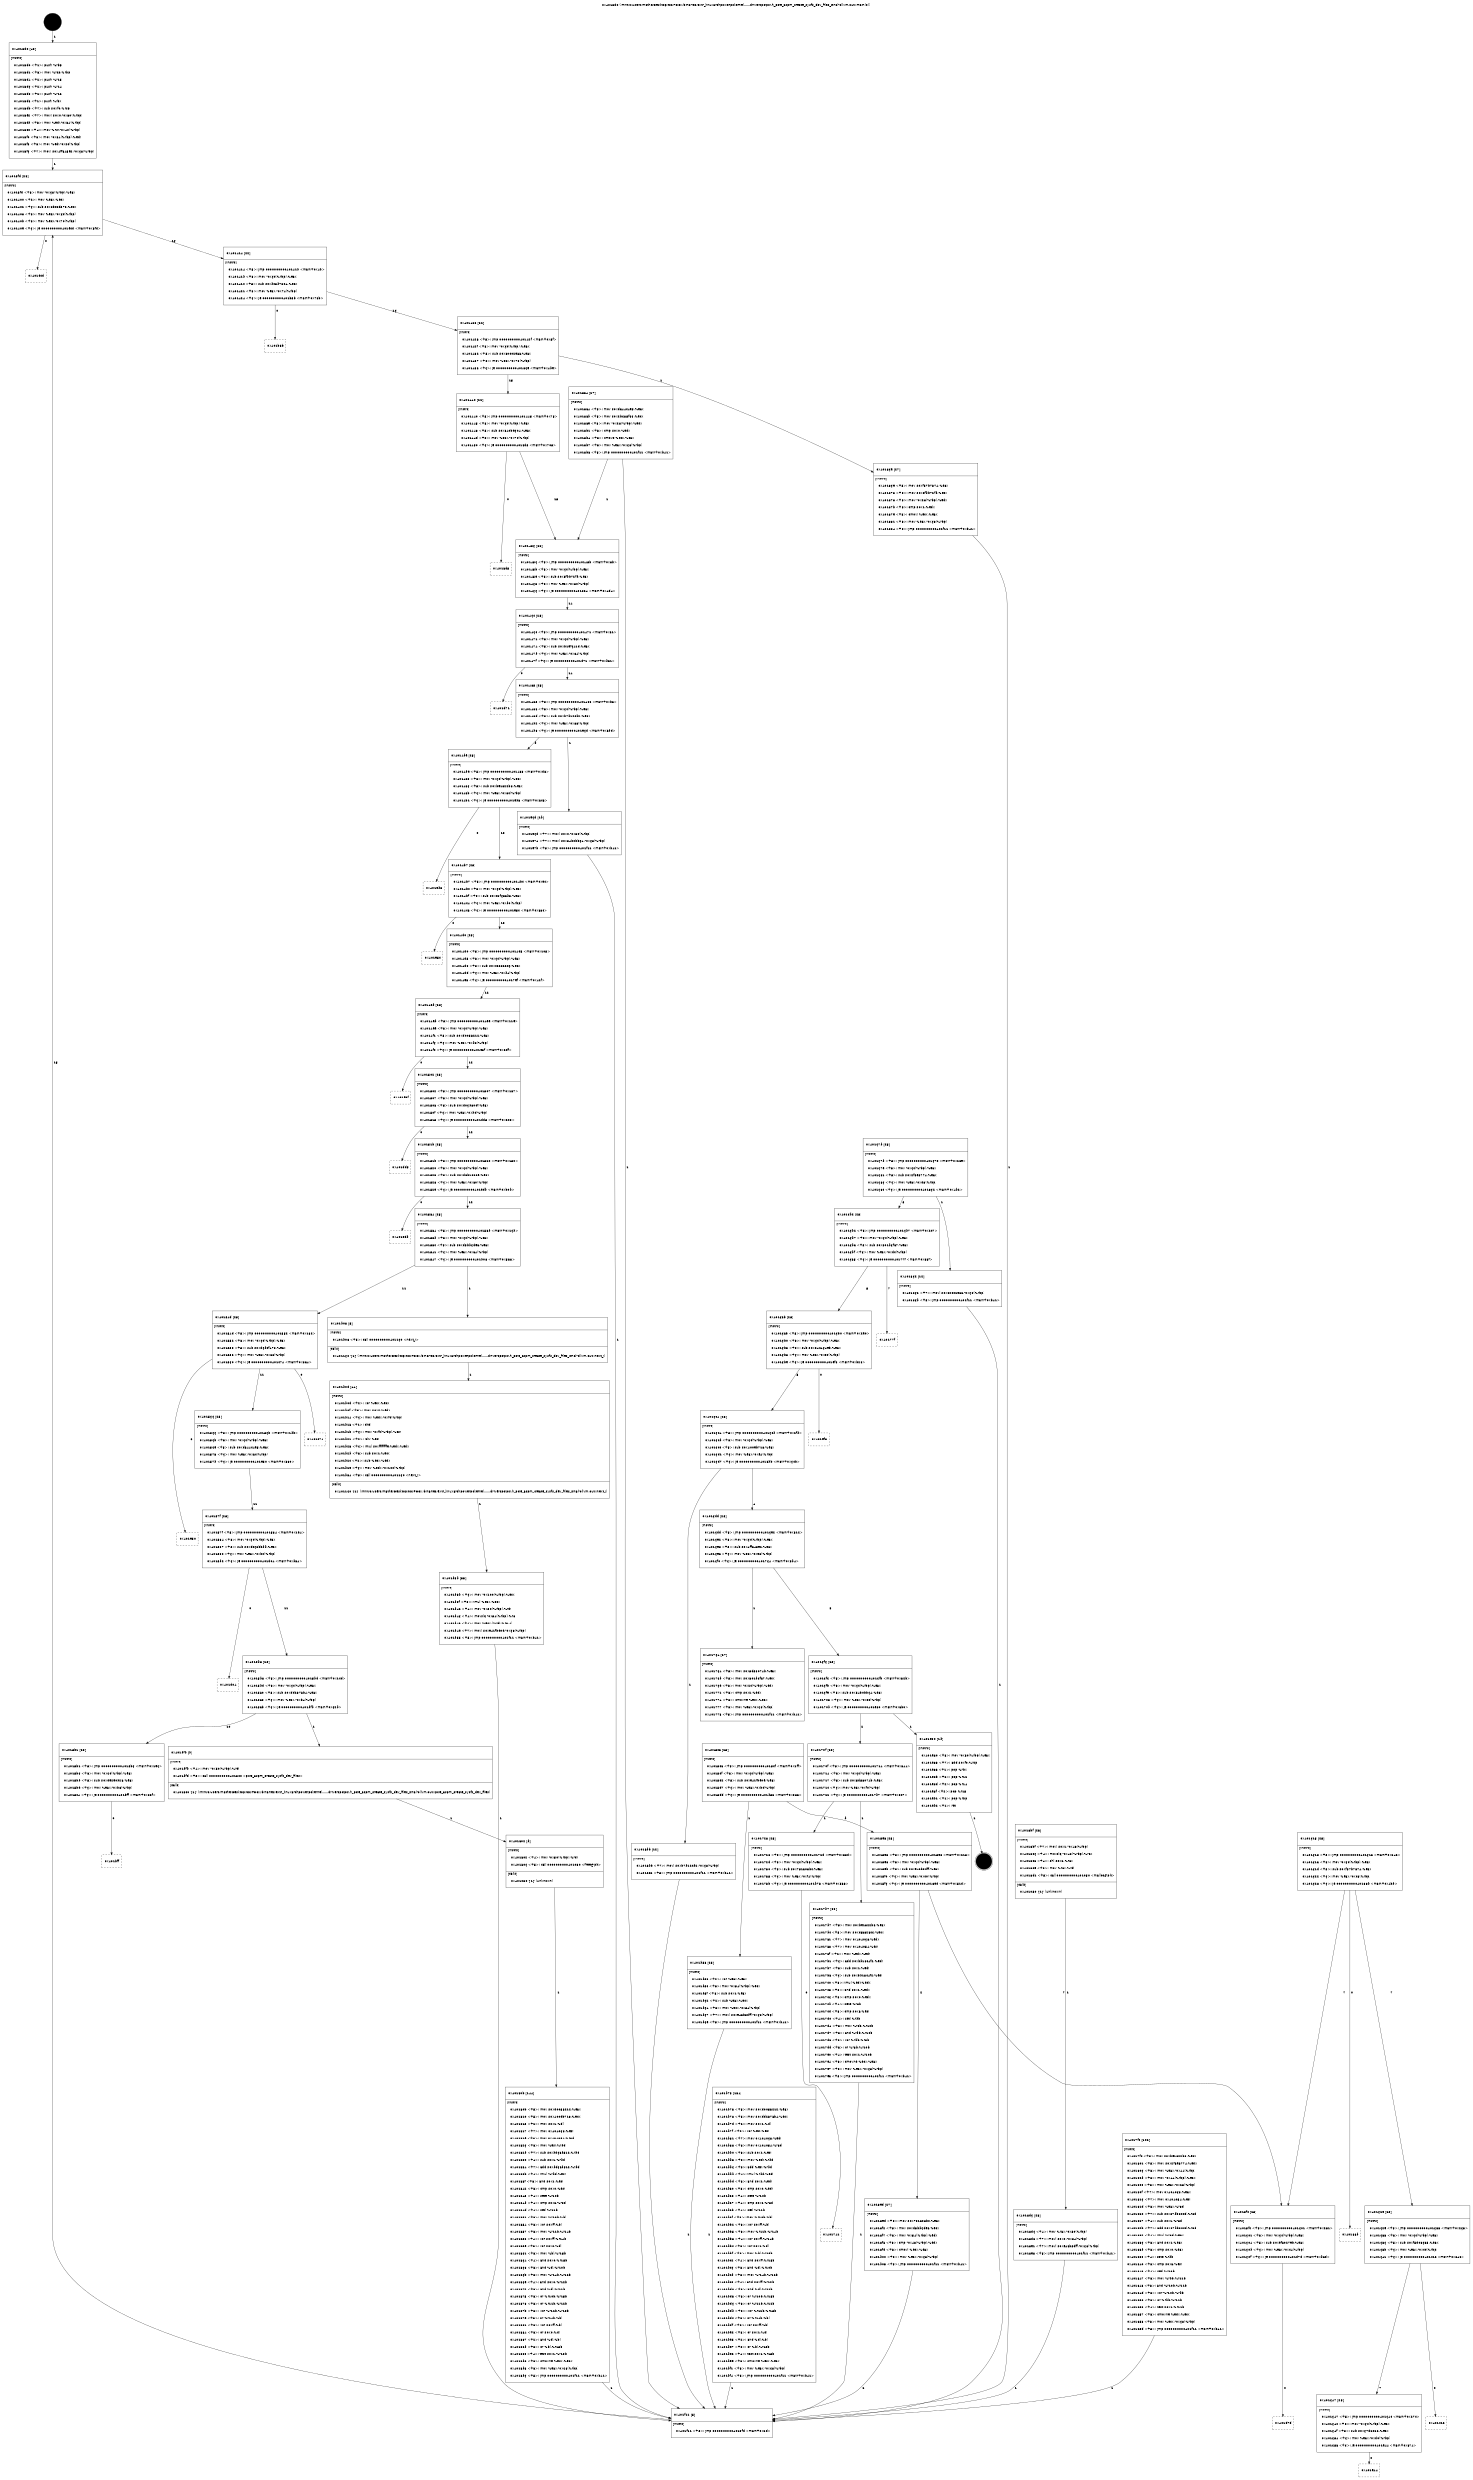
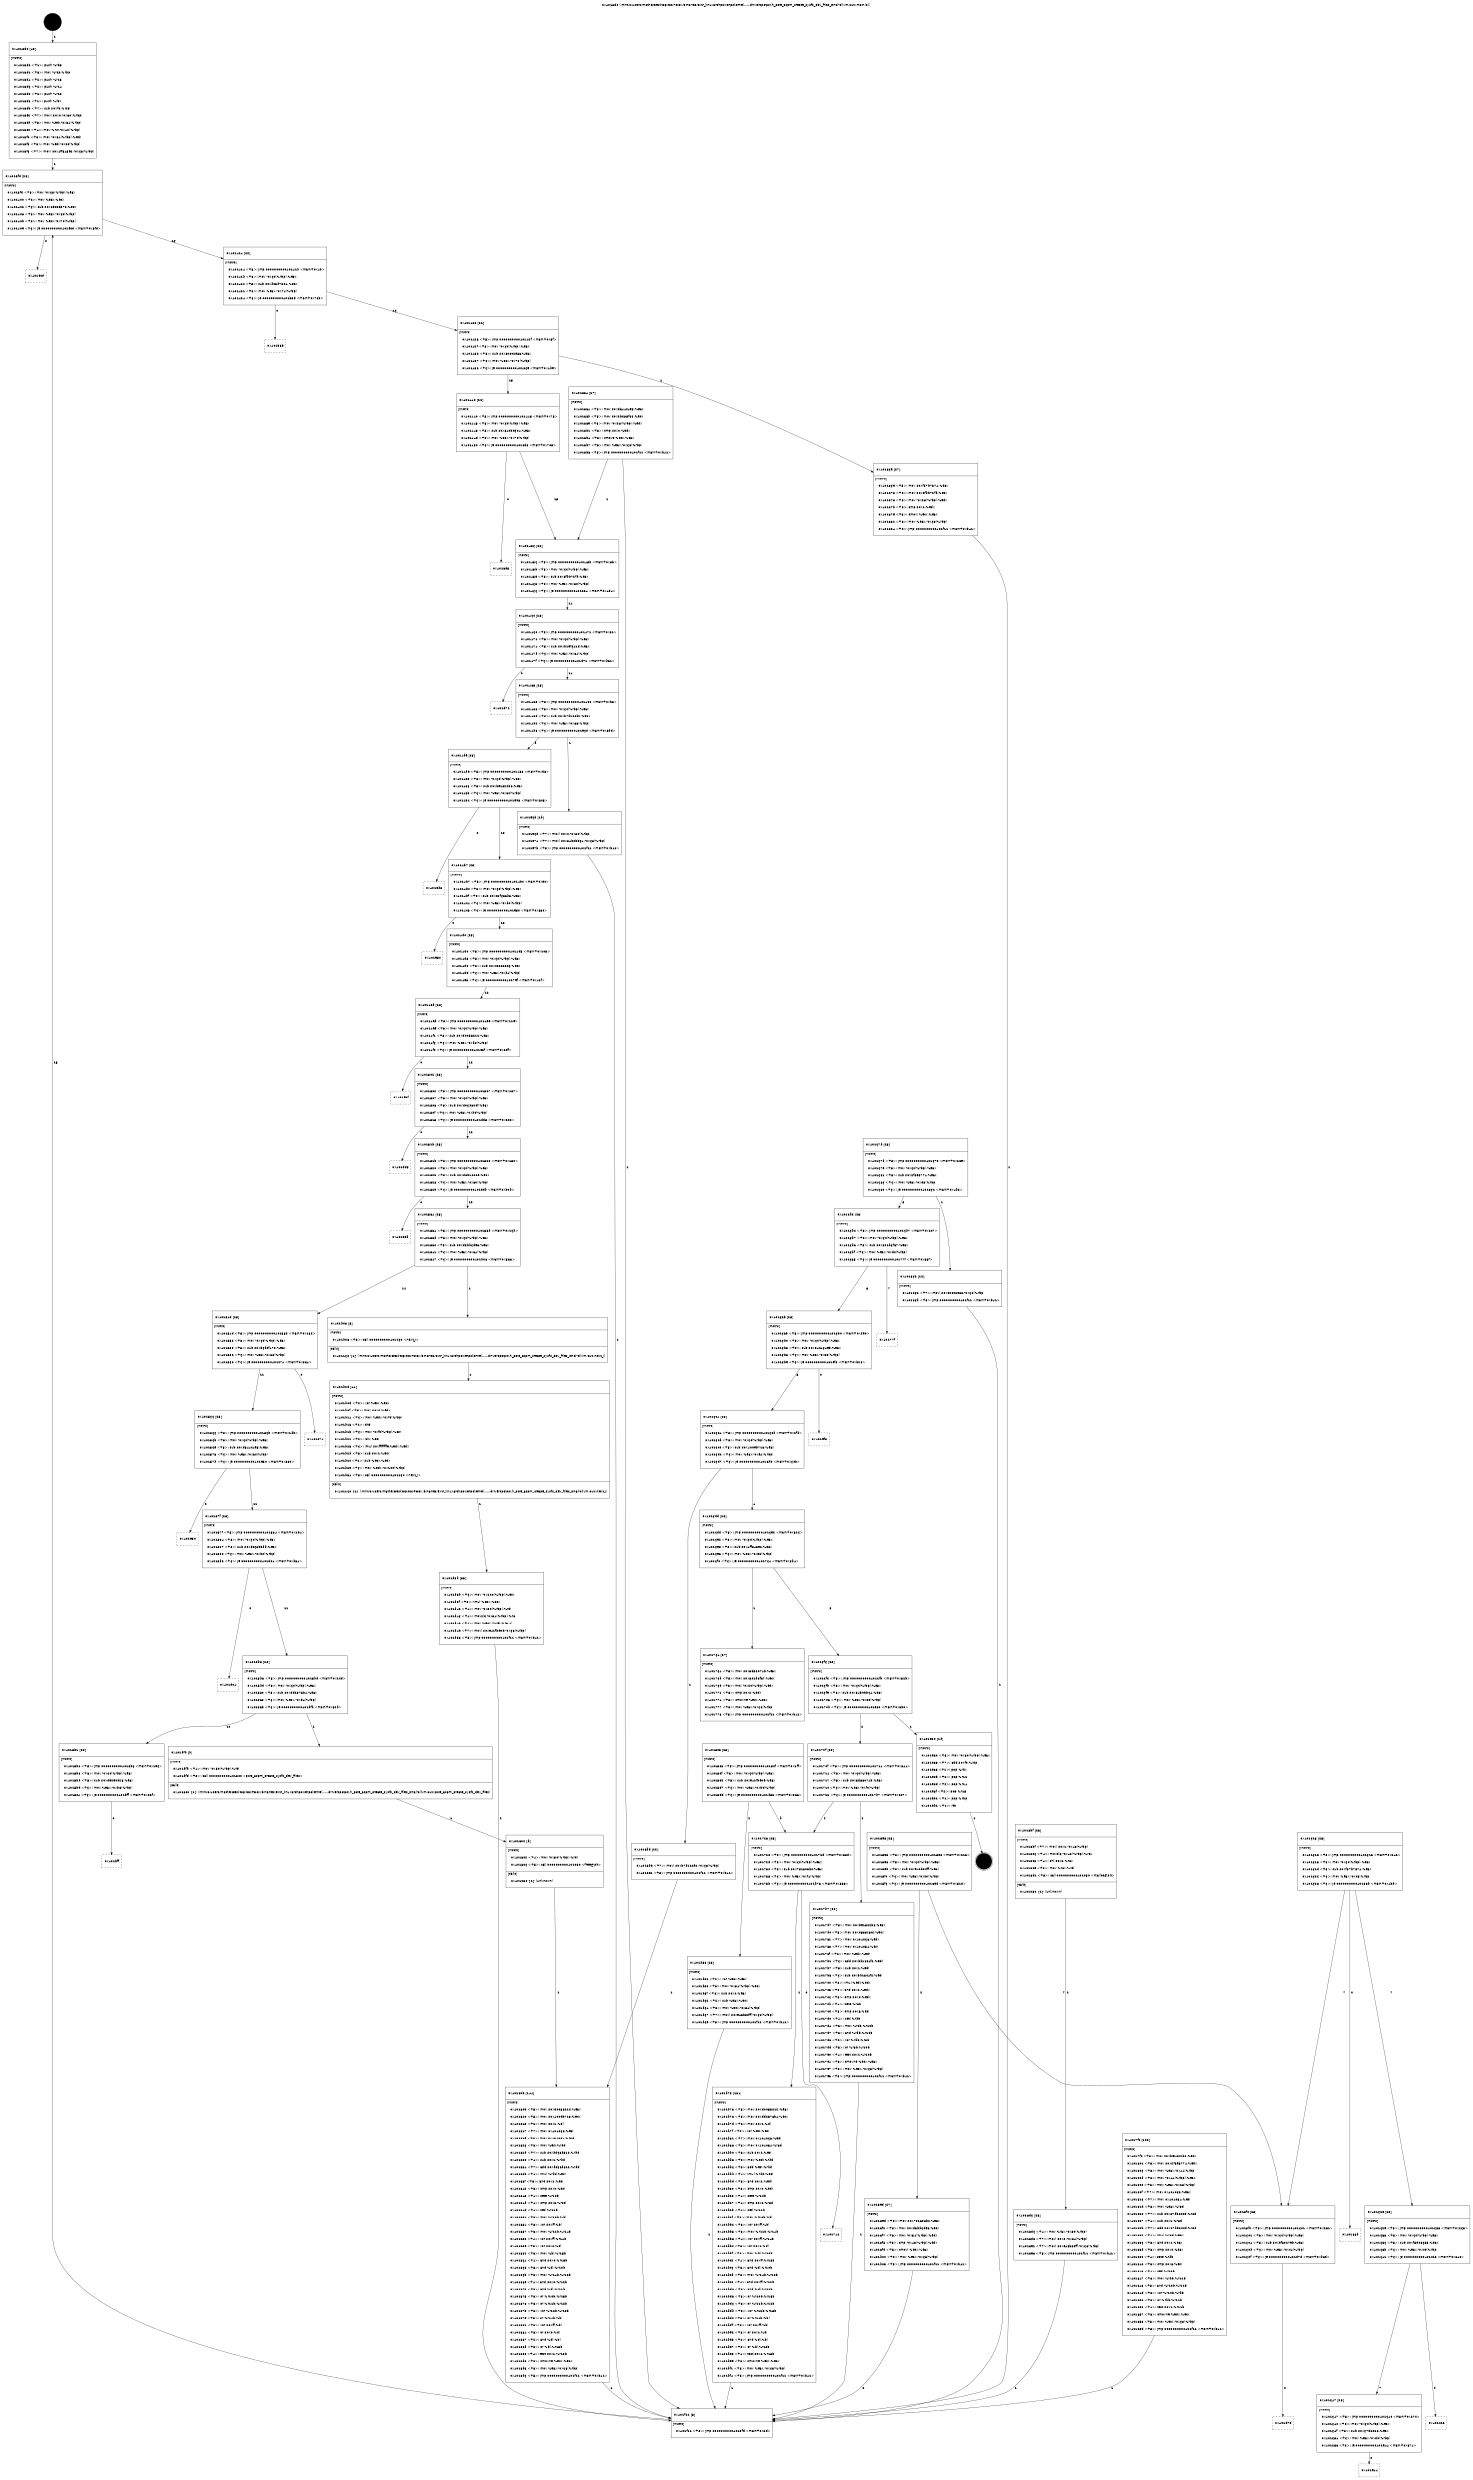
edge "0x40154d [25]" -> "0x401e50": now "0x401566 [25]" -> "0x401e50"
edge "0x4015ca [25]" -> "0x4015e3 [25]": now "0x4015ca [25]" -> "0x401728 [25]"
edge "0x401728 [25]" -> "0x401973 [134]": added, label "1"
edge "0x401a9b [12]" -> "0x401f11 [5]": now "0x401a9b [12]" -> "0x401a0b [144]"
